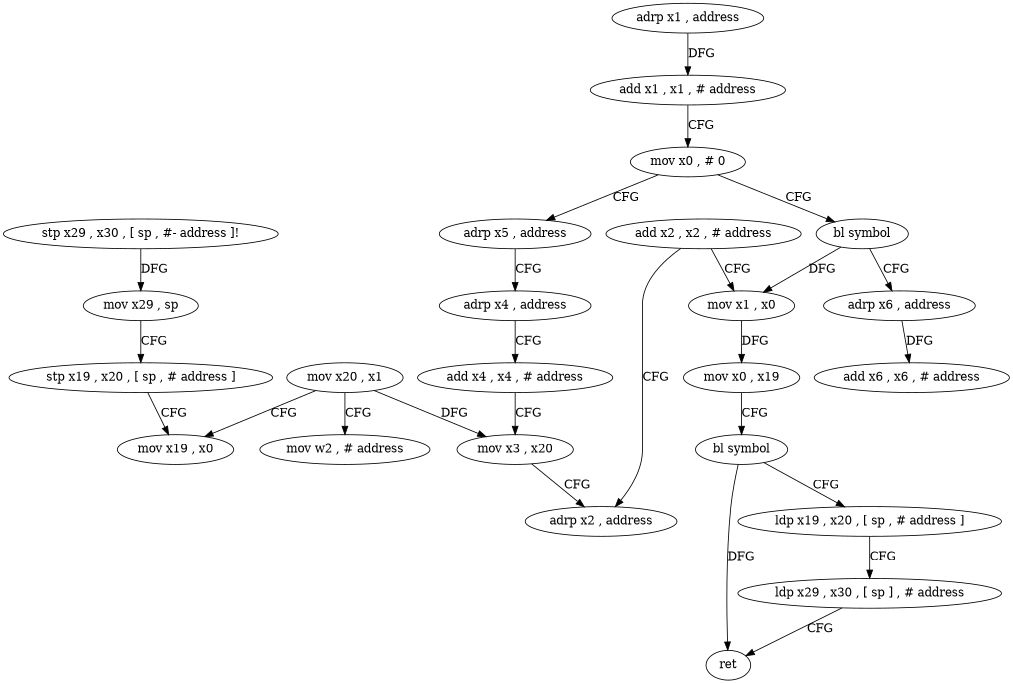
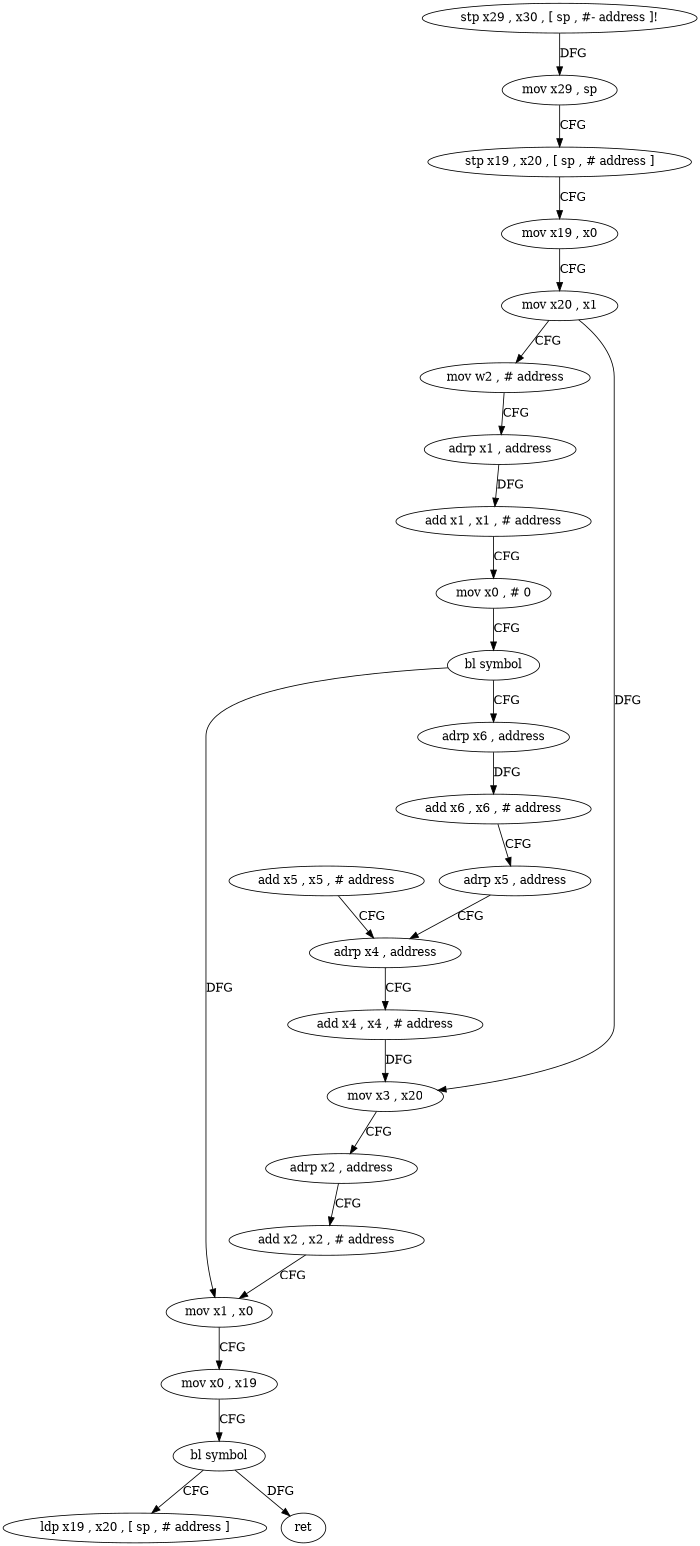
edge "mov x0 , # 0" -> "adrp x5 , address": now "add x6 , x6 , # address" -> "adrp x5 , address"
edge "mov x1 , x0" -> "mov x0 , x19": label "DFG" -> "CFG"
edge "add x2 , x2 , # address" -> "adrp x2 , address": reversed
edge "mov w2 , # address" -> "adrp x1 , address": added, label "CFG"
edge "mov x20 , x1" -> "mov x19 , x0": reversed
edge "add x4 , x4 , # address" -> "mov x3 , x20": label "CFG" -> "DFG"
node "ldp x29 , x30 , [ sp ] , # address": removed
node "add x5 , x5 , # address": added
